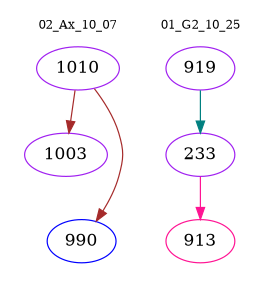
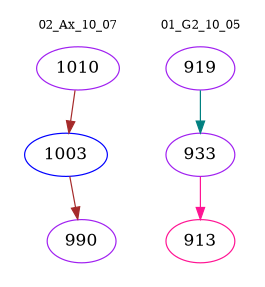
cluster "01_G2_10_25": label "01_G2_10_25" -> "01_G2_10_05"
edge "1010" -> "990": now "1003" -> "990"
node "1003": color purple -> blue
node "233": label "233" -> "933"
node "990": color blue -> purple
